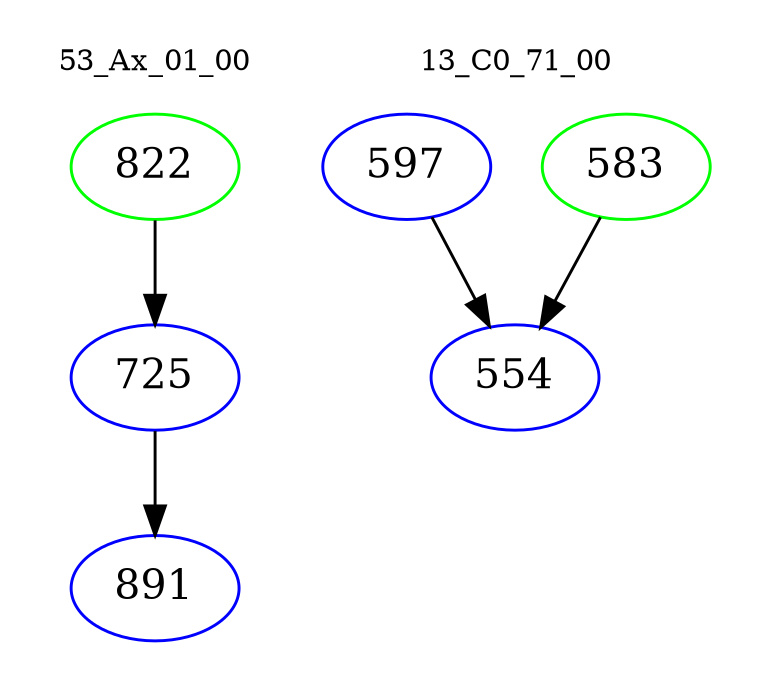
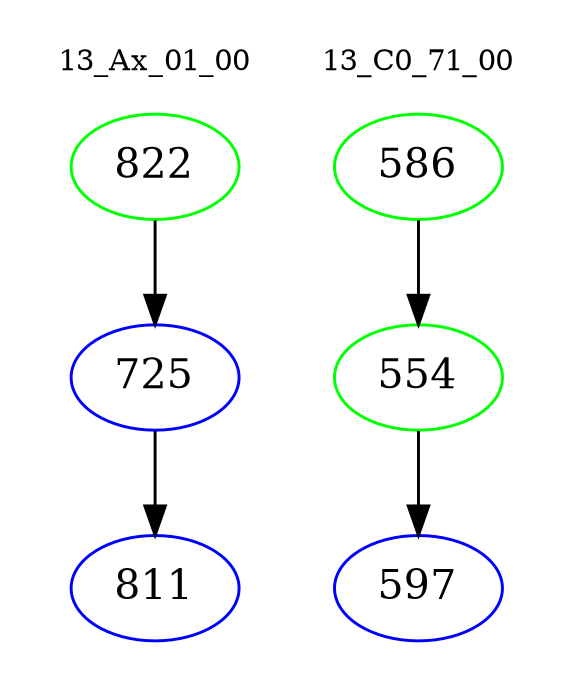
cluster "53_Ax_01_00": label "53_Ax_01_00" -> "13_Ax_01_00"
node "583": label "583" -> "586"
edge "597" -> "554": reversed
node "554": color blue -> green
node "891": label "891" -> "811"
